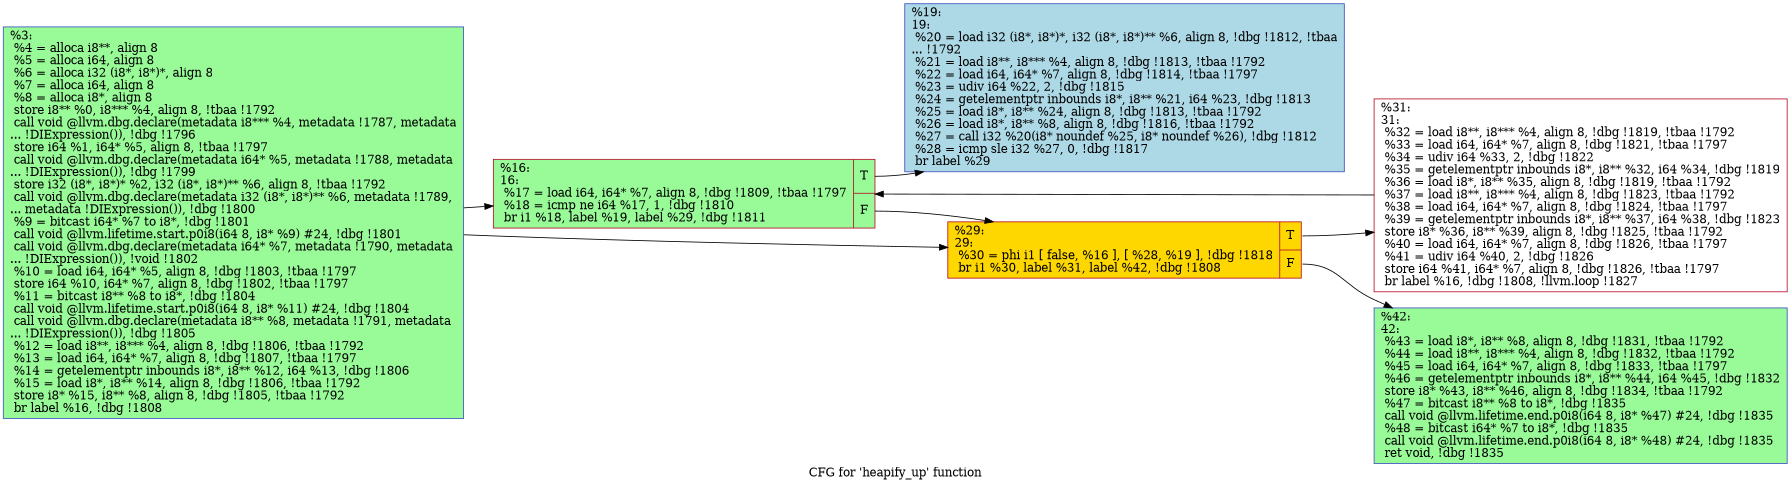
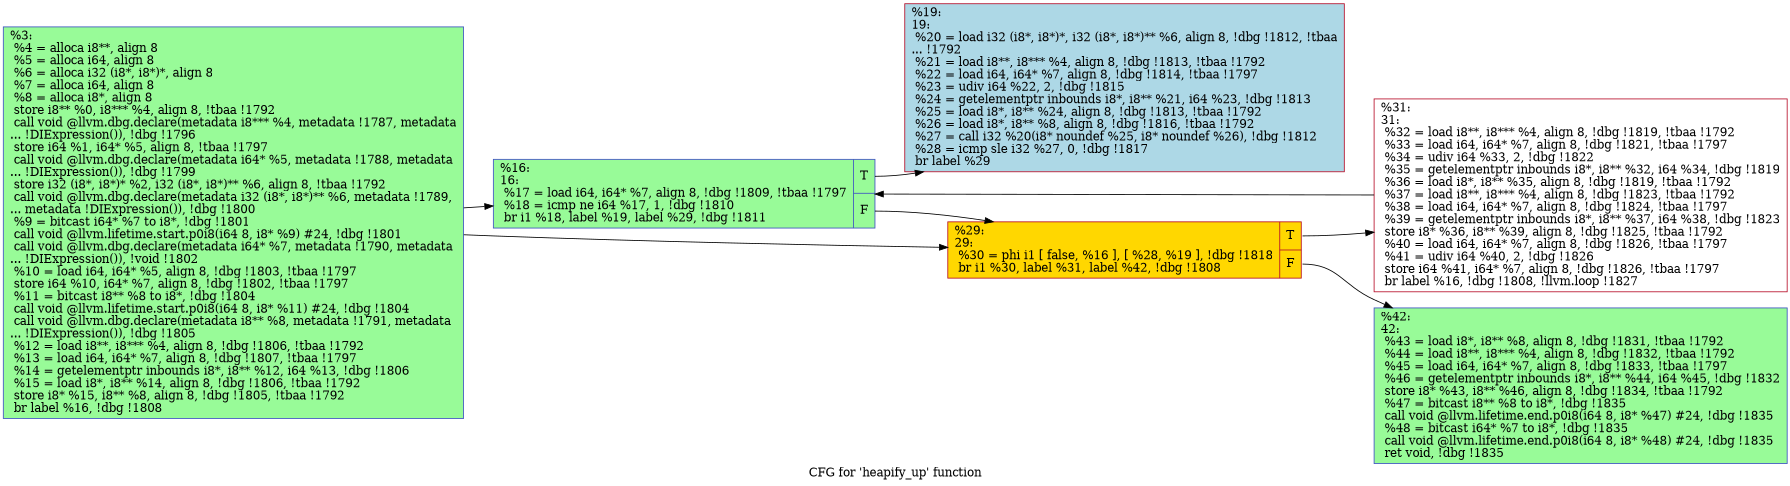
node "%19:": color #3d50c3ff -> #b70d28ff
node "%16:": color #b70d28ff -> #3d50c3ff
